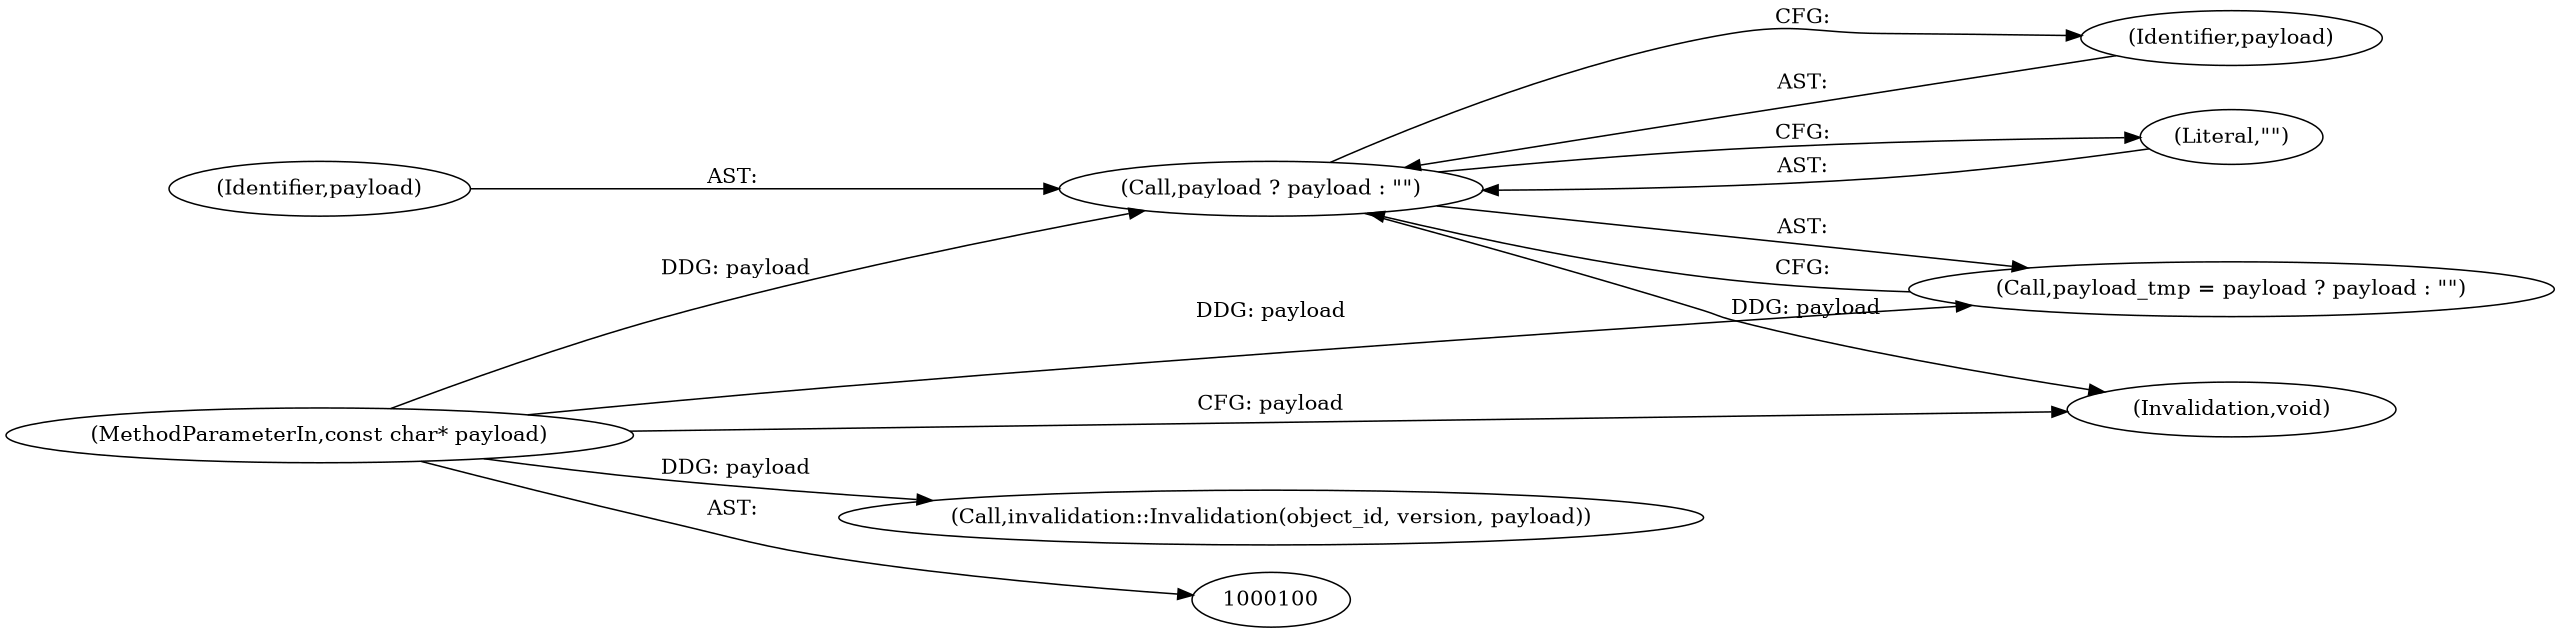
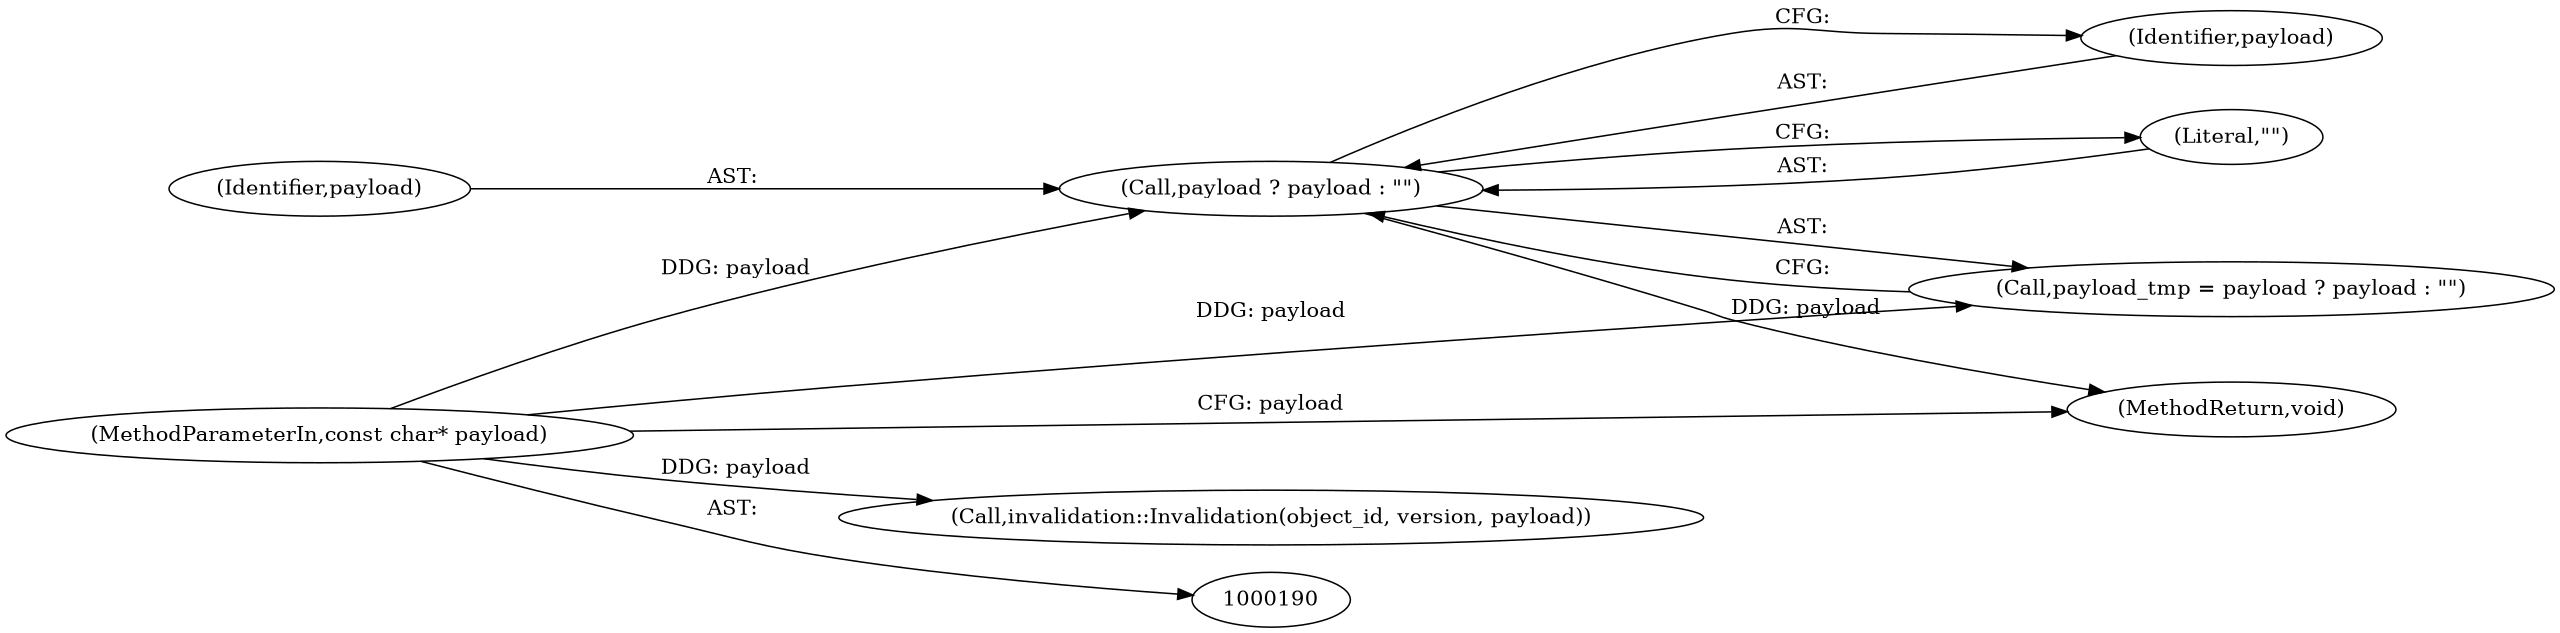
node "(Invalidation,void)": label "(Invalidation,void)" -> "(MethodReturn,void)"
node "1000100": label "1000100" -> "1000190"
